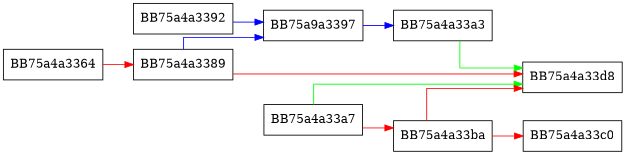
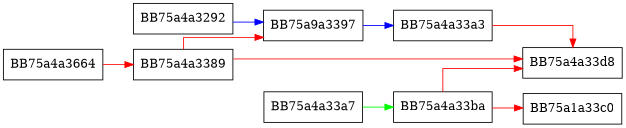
node "BB75a4a3392": label "BB75a4a3392" -> "BB75a4a3292"
edge "BB75a4a3389" -> "BB75a9a3397": color blue -> red
node "BB75a4a3364": label "BB75a4a3364" -> "BB75a4a3664"
edge "BB75a4a33a3" -> "BB75a4a33d8": color green -> red
edge "BB75a4a33a7" -> "BB75a4a33d8": removed
edge "BB75a4a33a7" -> "BB75a4a33ba": color red -> green
node "BB75a4a33c0": label "BB75a4a33c0" -> "BB75a1a33c0"
